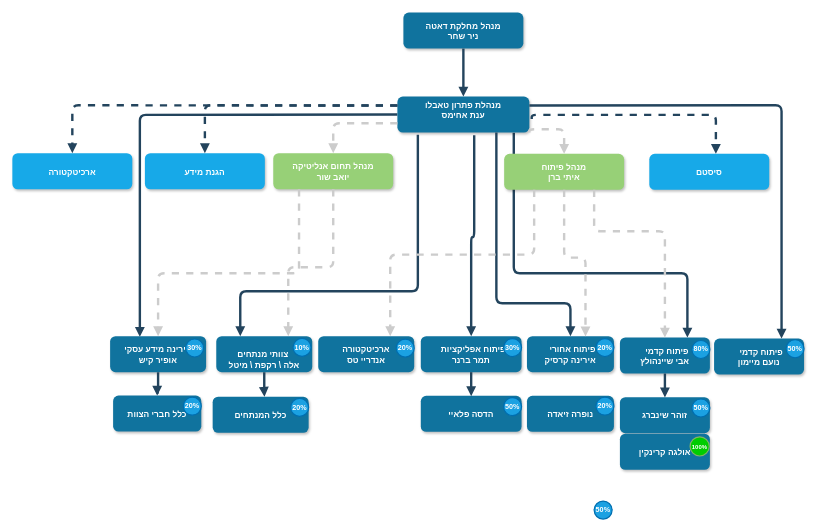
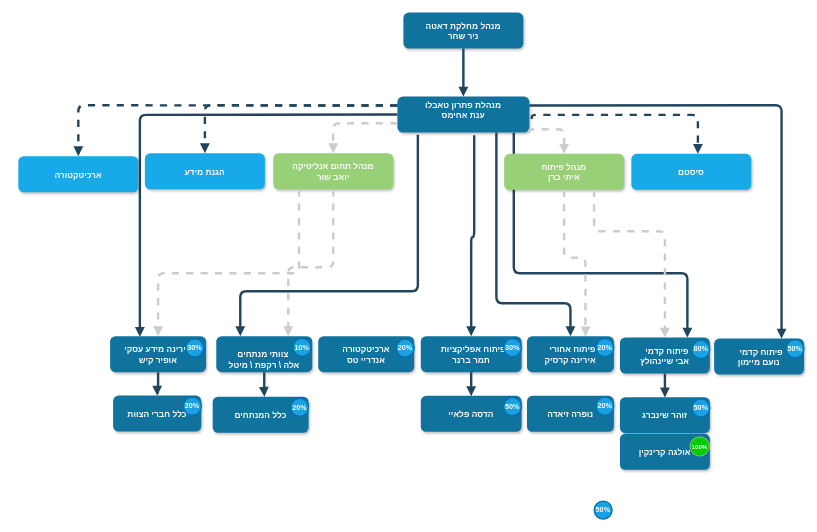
node "ארכיטקטורה": moved (72, 171) -> (78, 174)
node "סיסטם": moved (710, 172) -> (692, 172)
edge "מנהל פיתוח איתי ברן" -> "ארכיטקטורה אנדריי טס": removed
